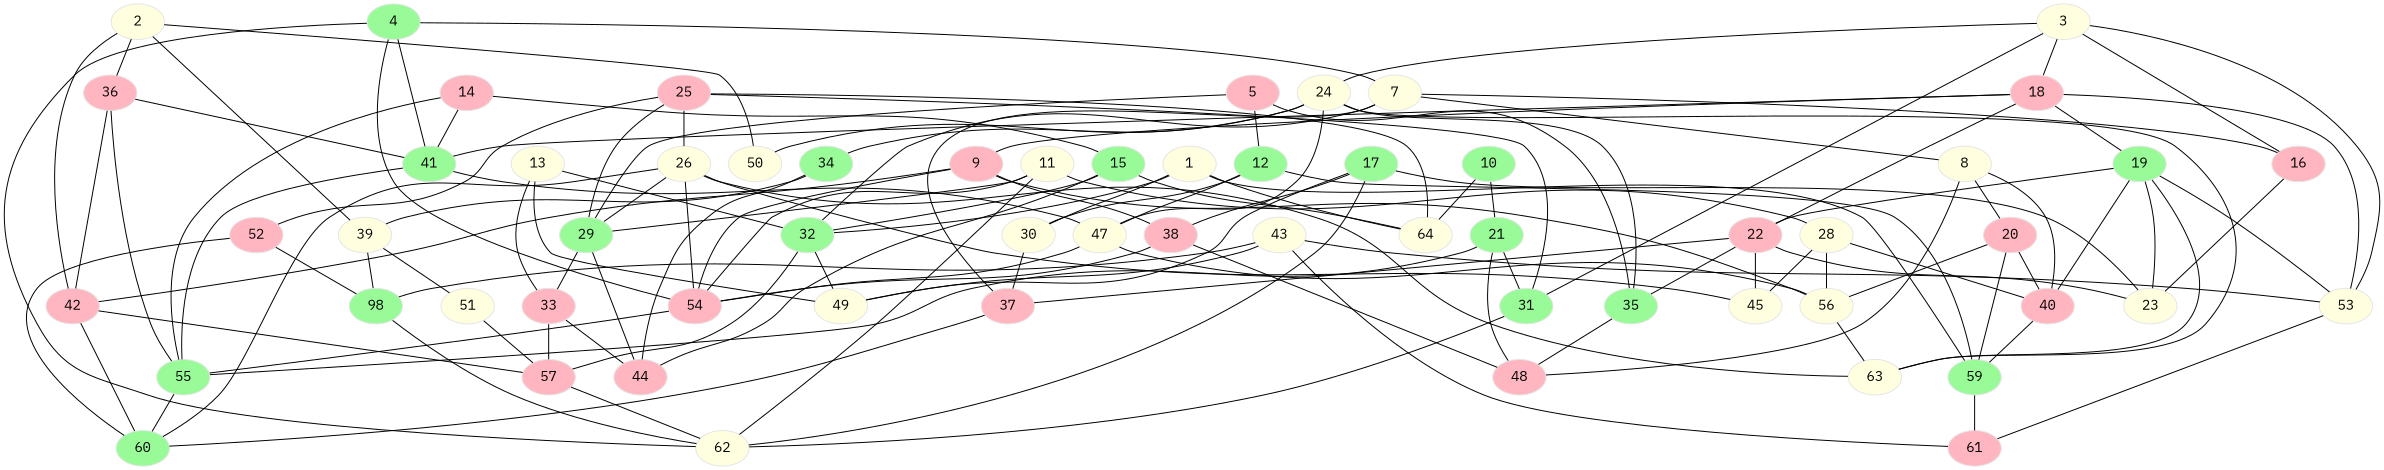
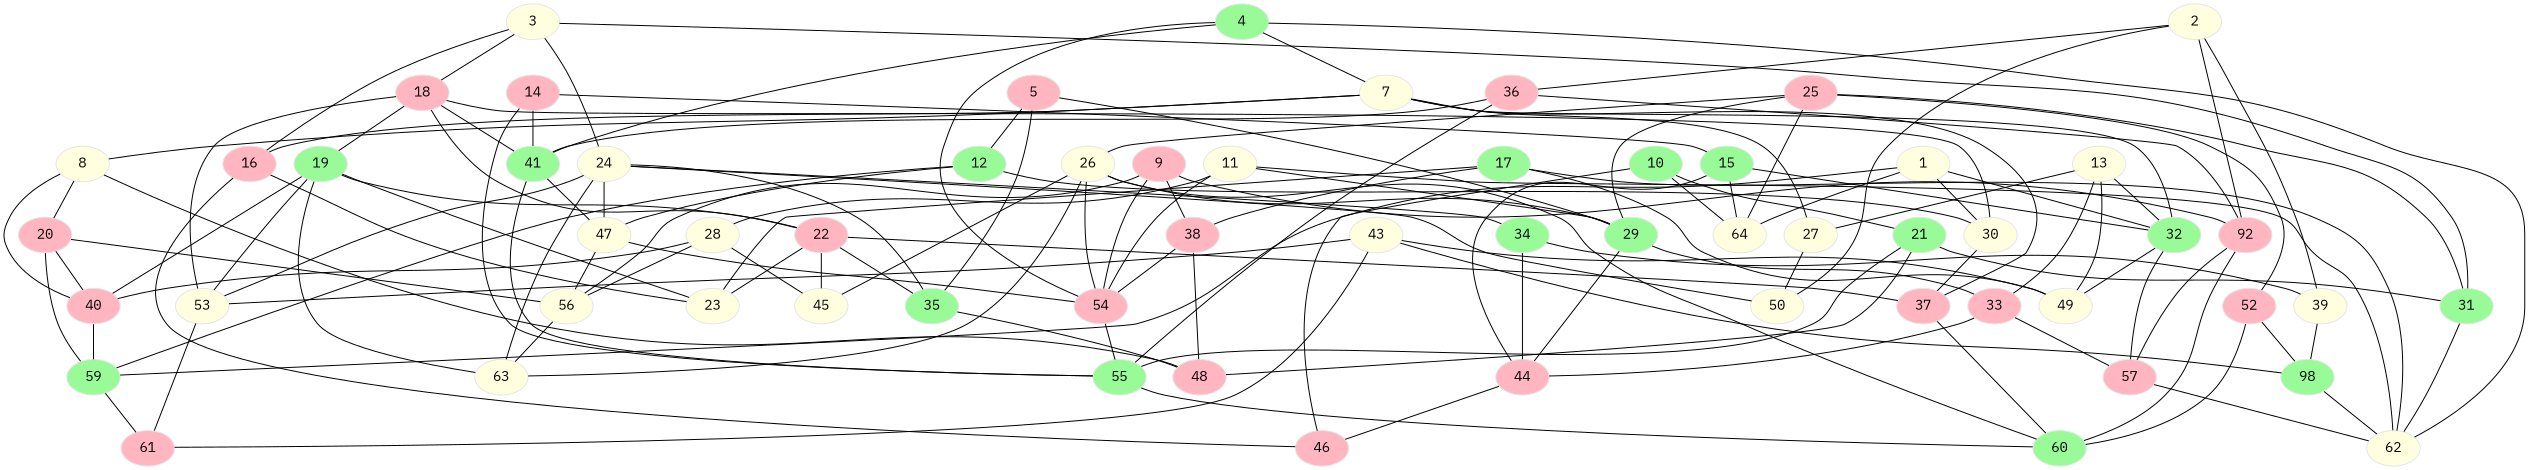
edge "3" -- "53": now "24" -- "53"
edge "18" -- "9": now "18" -- "30"
node "27": added
node "42": label "42" -> "92"
node "51": removed
node "46": added
